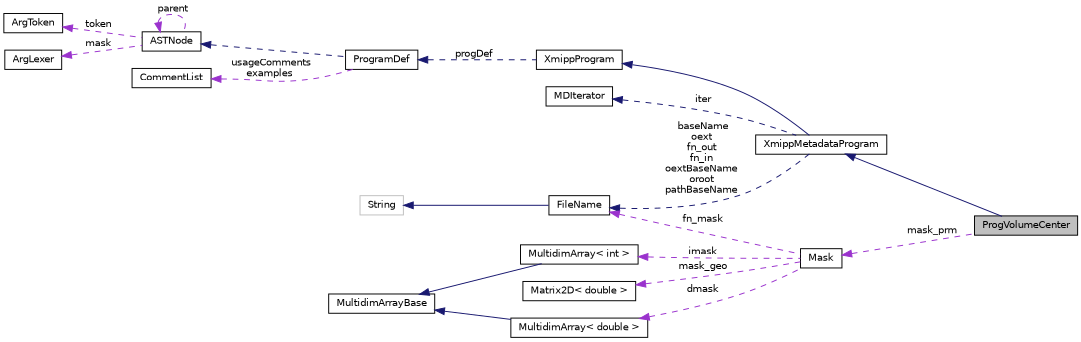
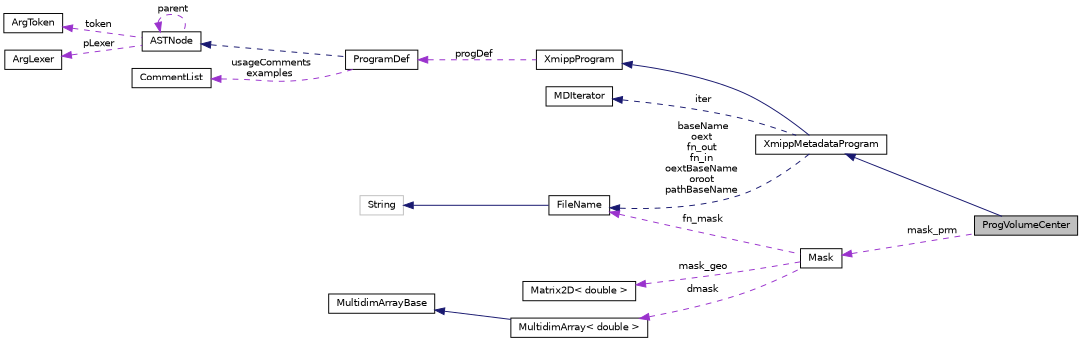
edge "ASTNode" -> "ArgLexer": label " mask" -> " pLexer"
edge "XmippProgram" -> "ProgramDef": color midnightblue -> darkorchid3
node "MultidimArray< int >": removed
